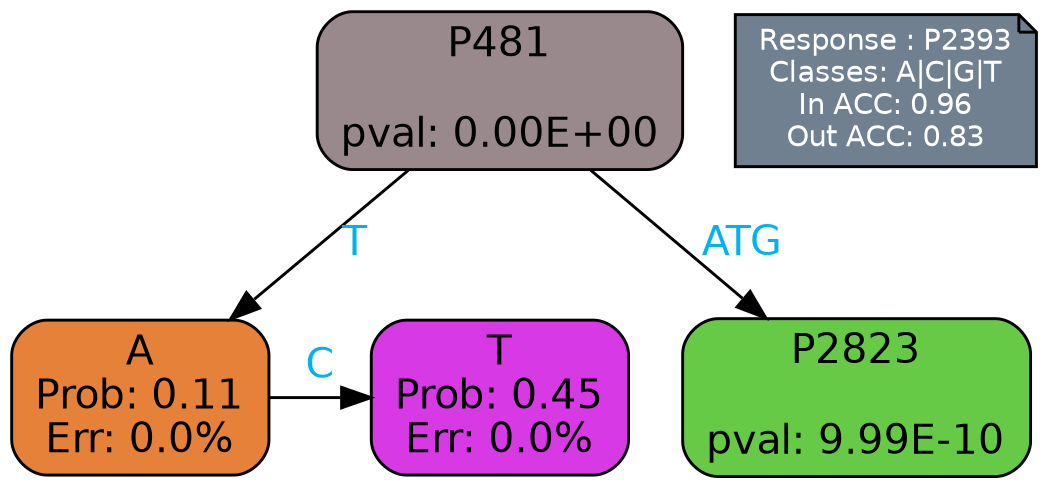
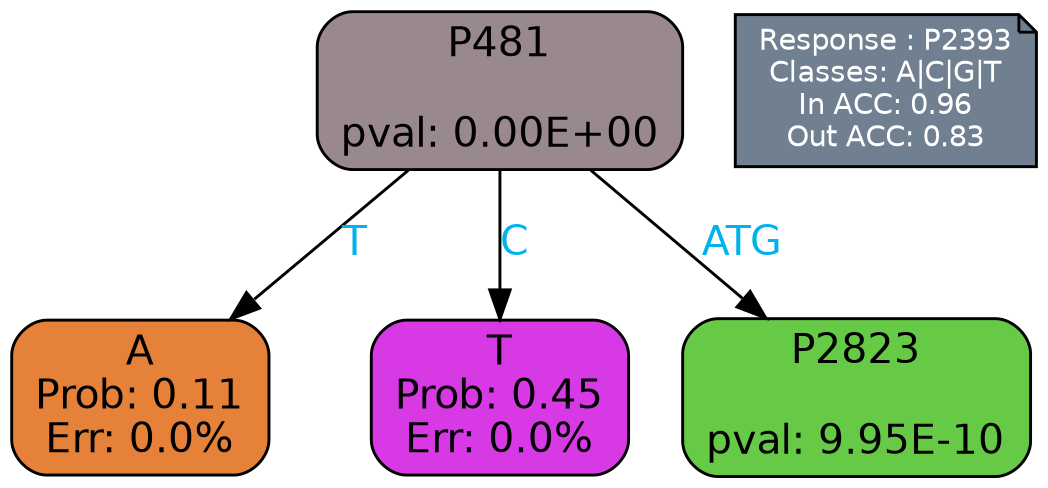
edge "A Prob: 0.11 Err: 0.0%" -> "T Prob: 0.45 Err: 0.0%": now "P481 pval: 0.00E+00" -> "T Prob: 0.45 Err: 0.0%"
node "P2823 pval: 9.99E-10": label "P2823 pval: 9.99E-10" -> "P2823 pval: 9.95E-10"
